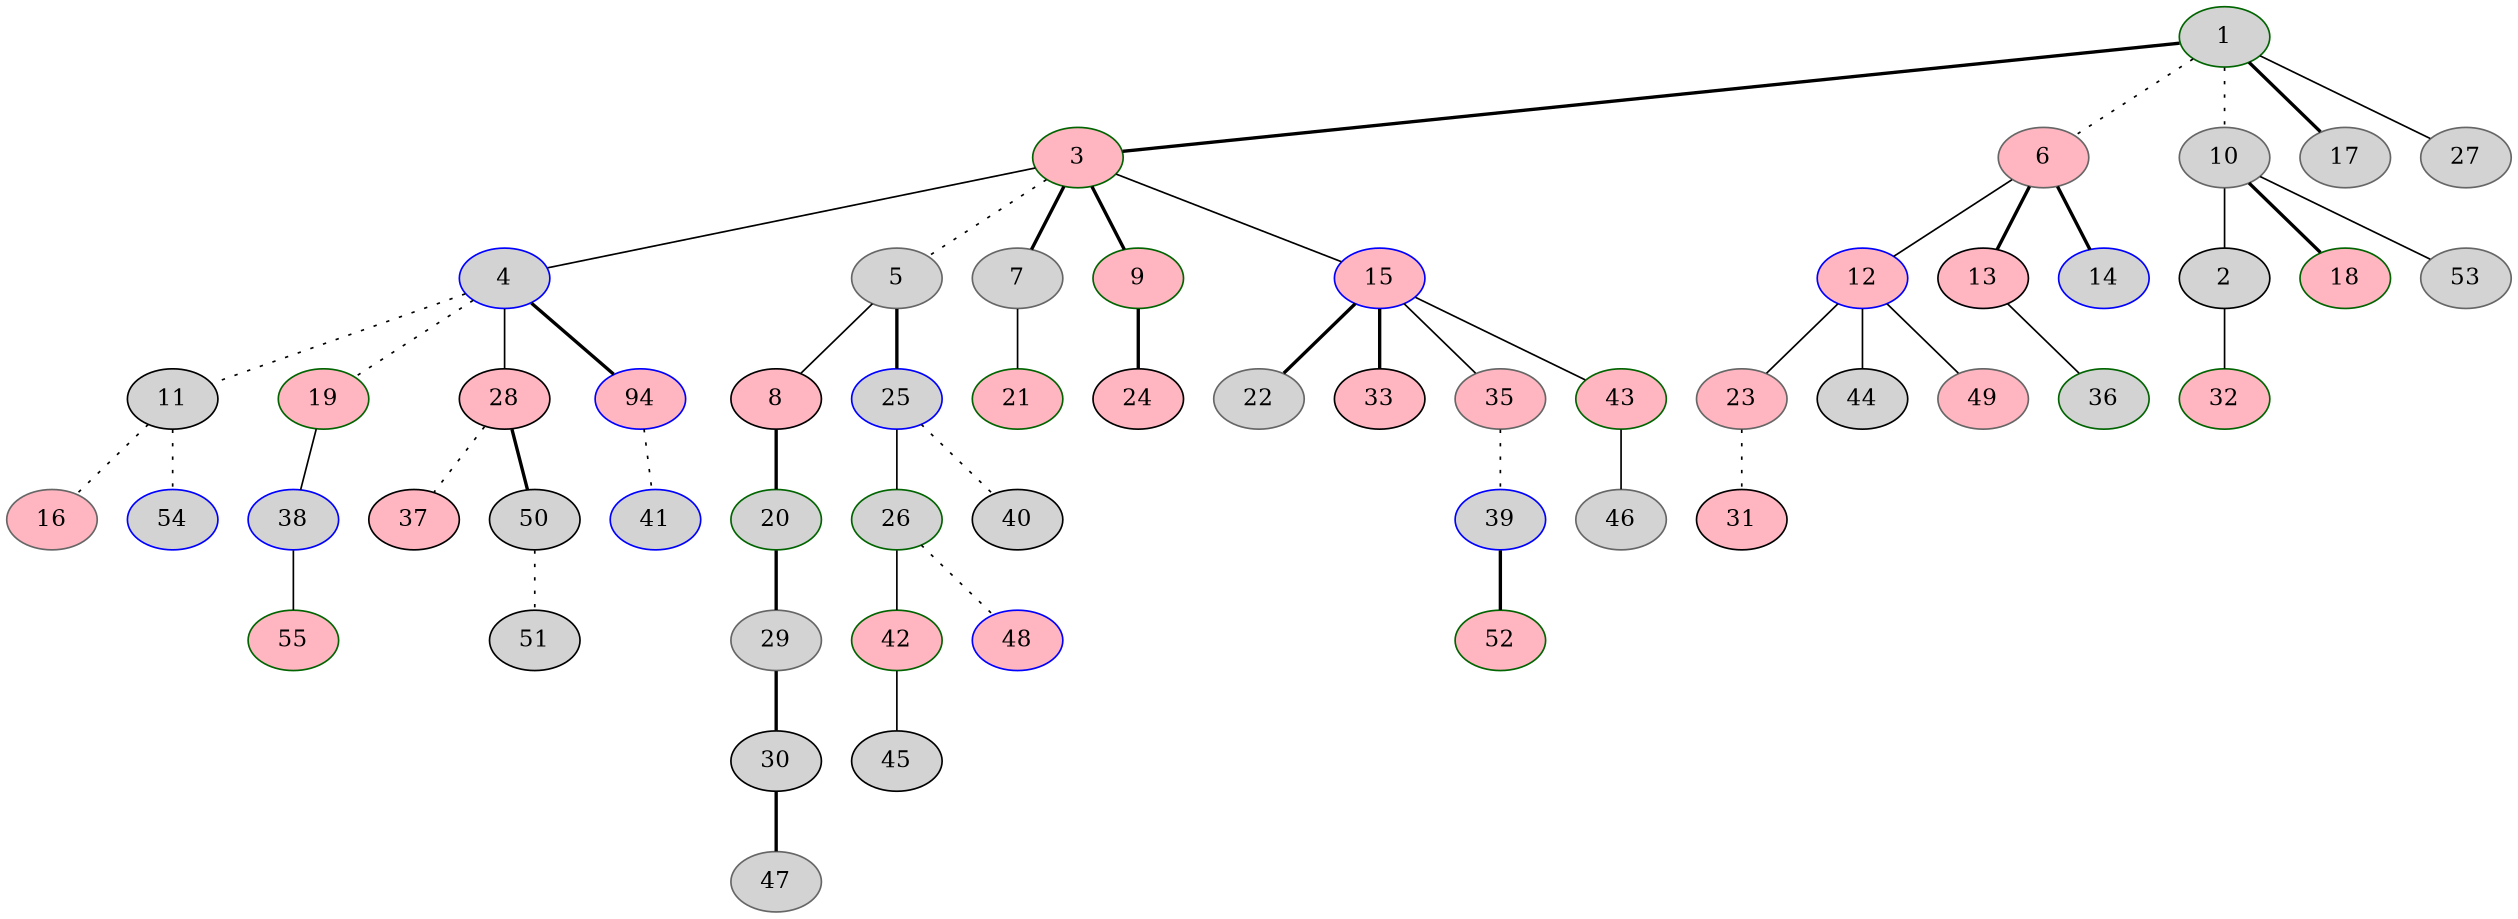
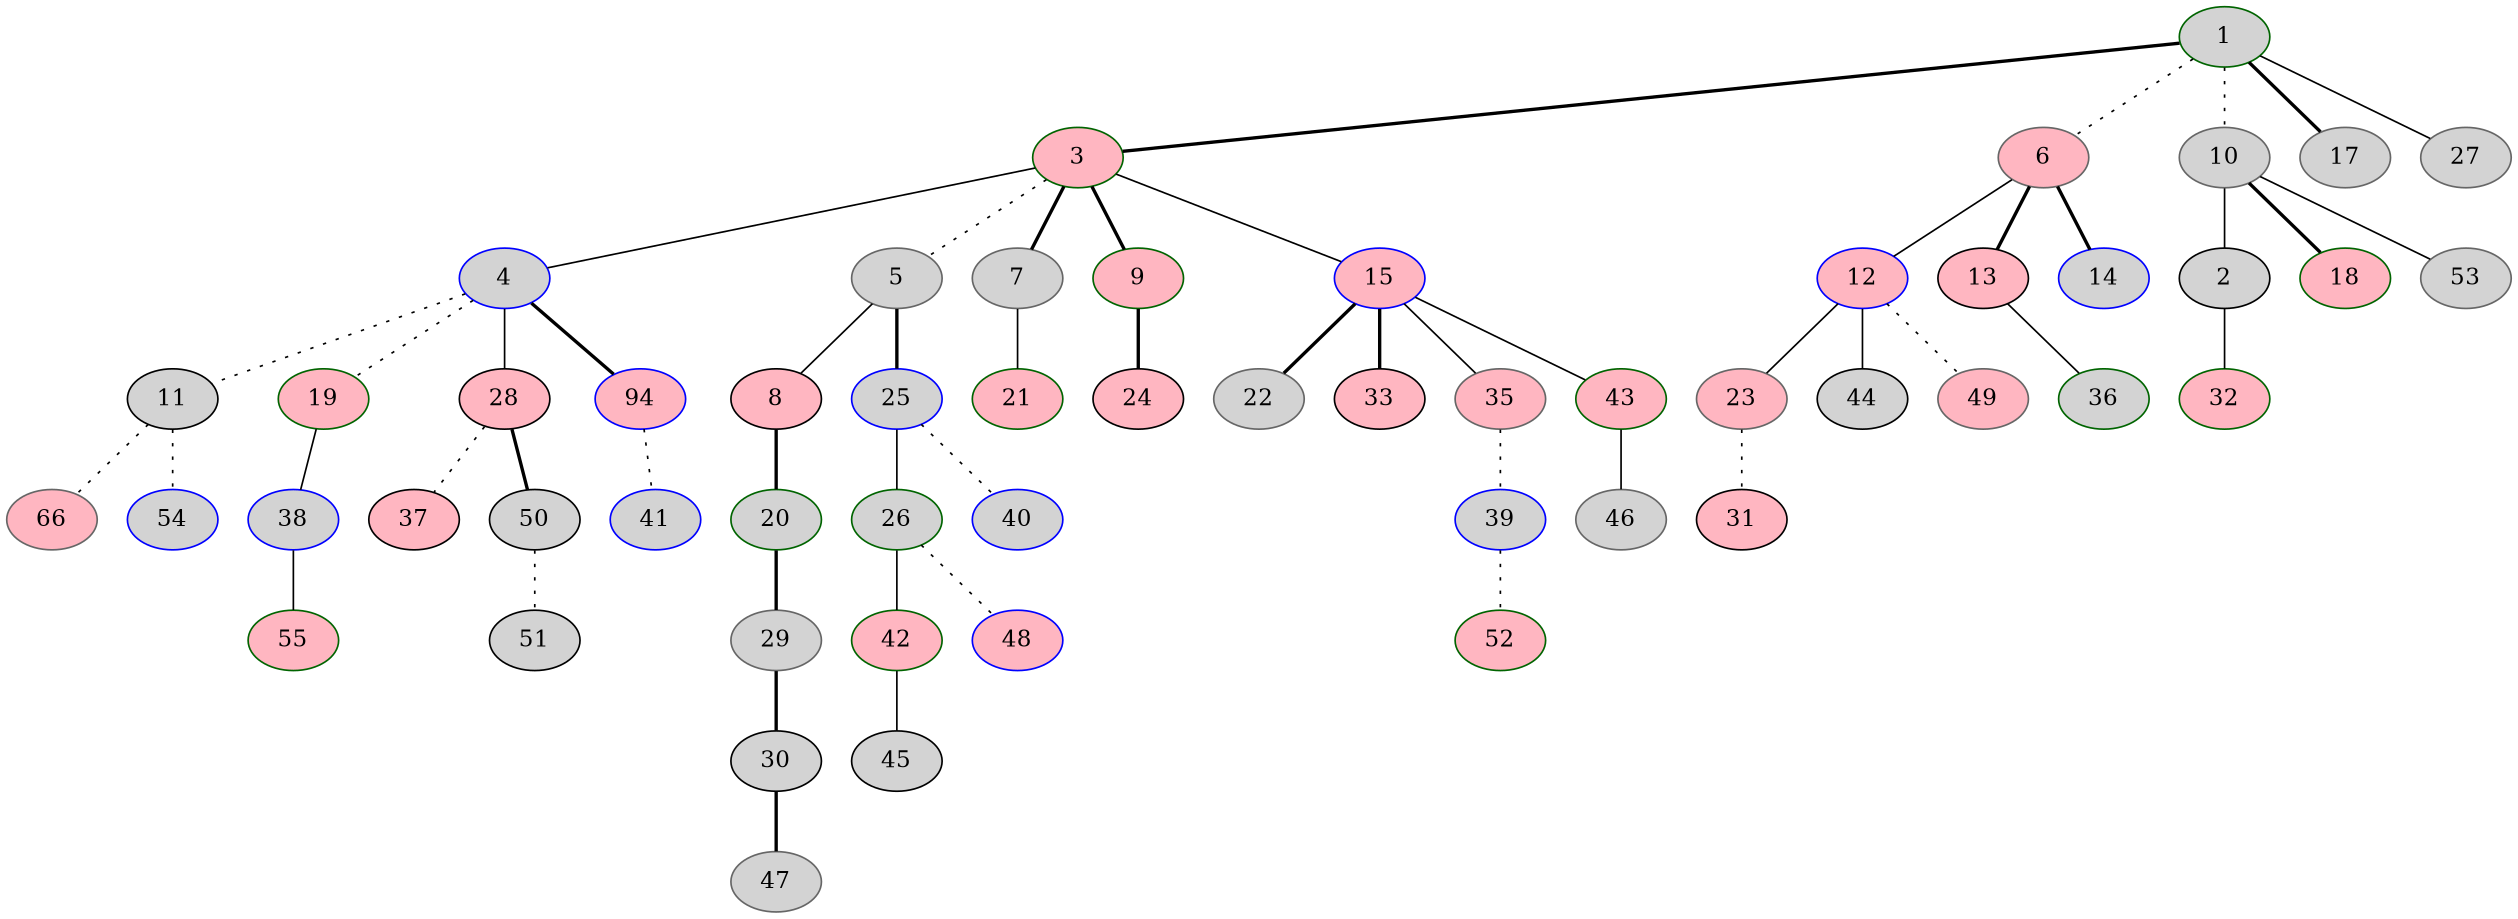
edge "12" -- "49": style solid -> dotted
node "16": label "16" -> "66"
node "40": color black -> blue
edge "39" -- "52": style bold -> dotted
